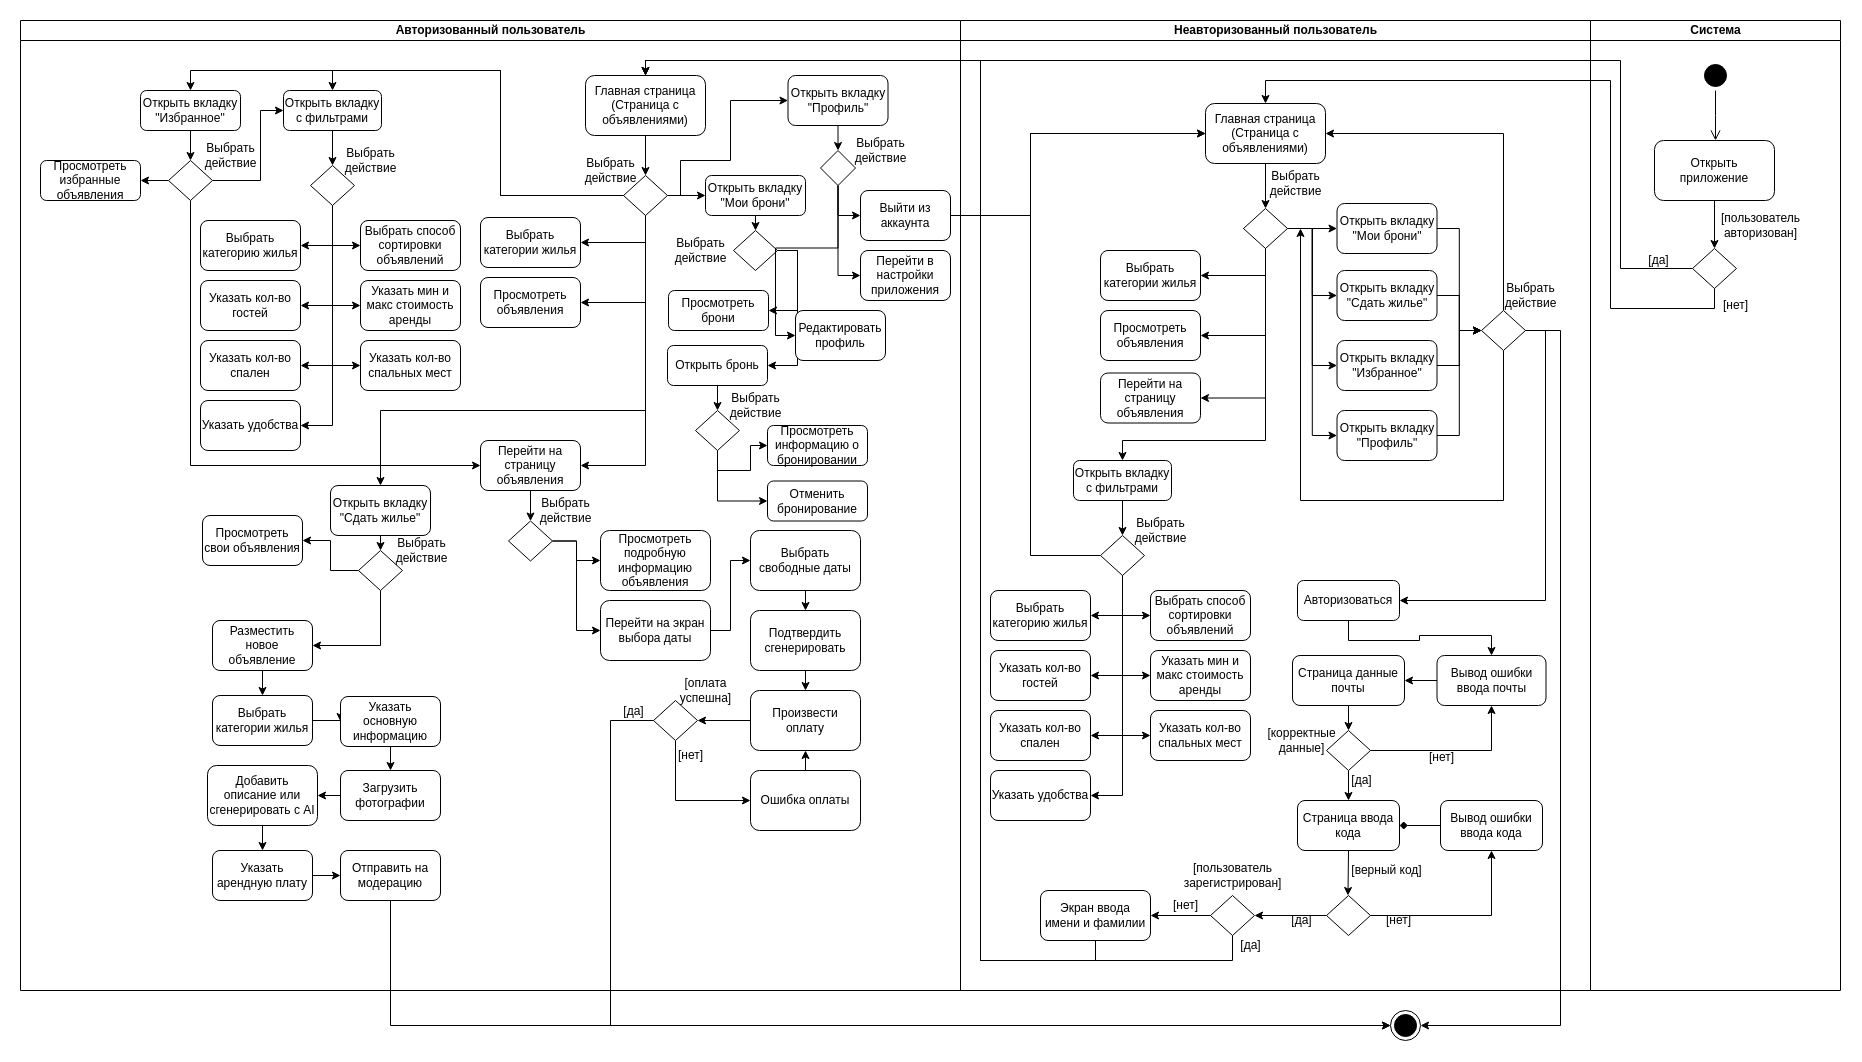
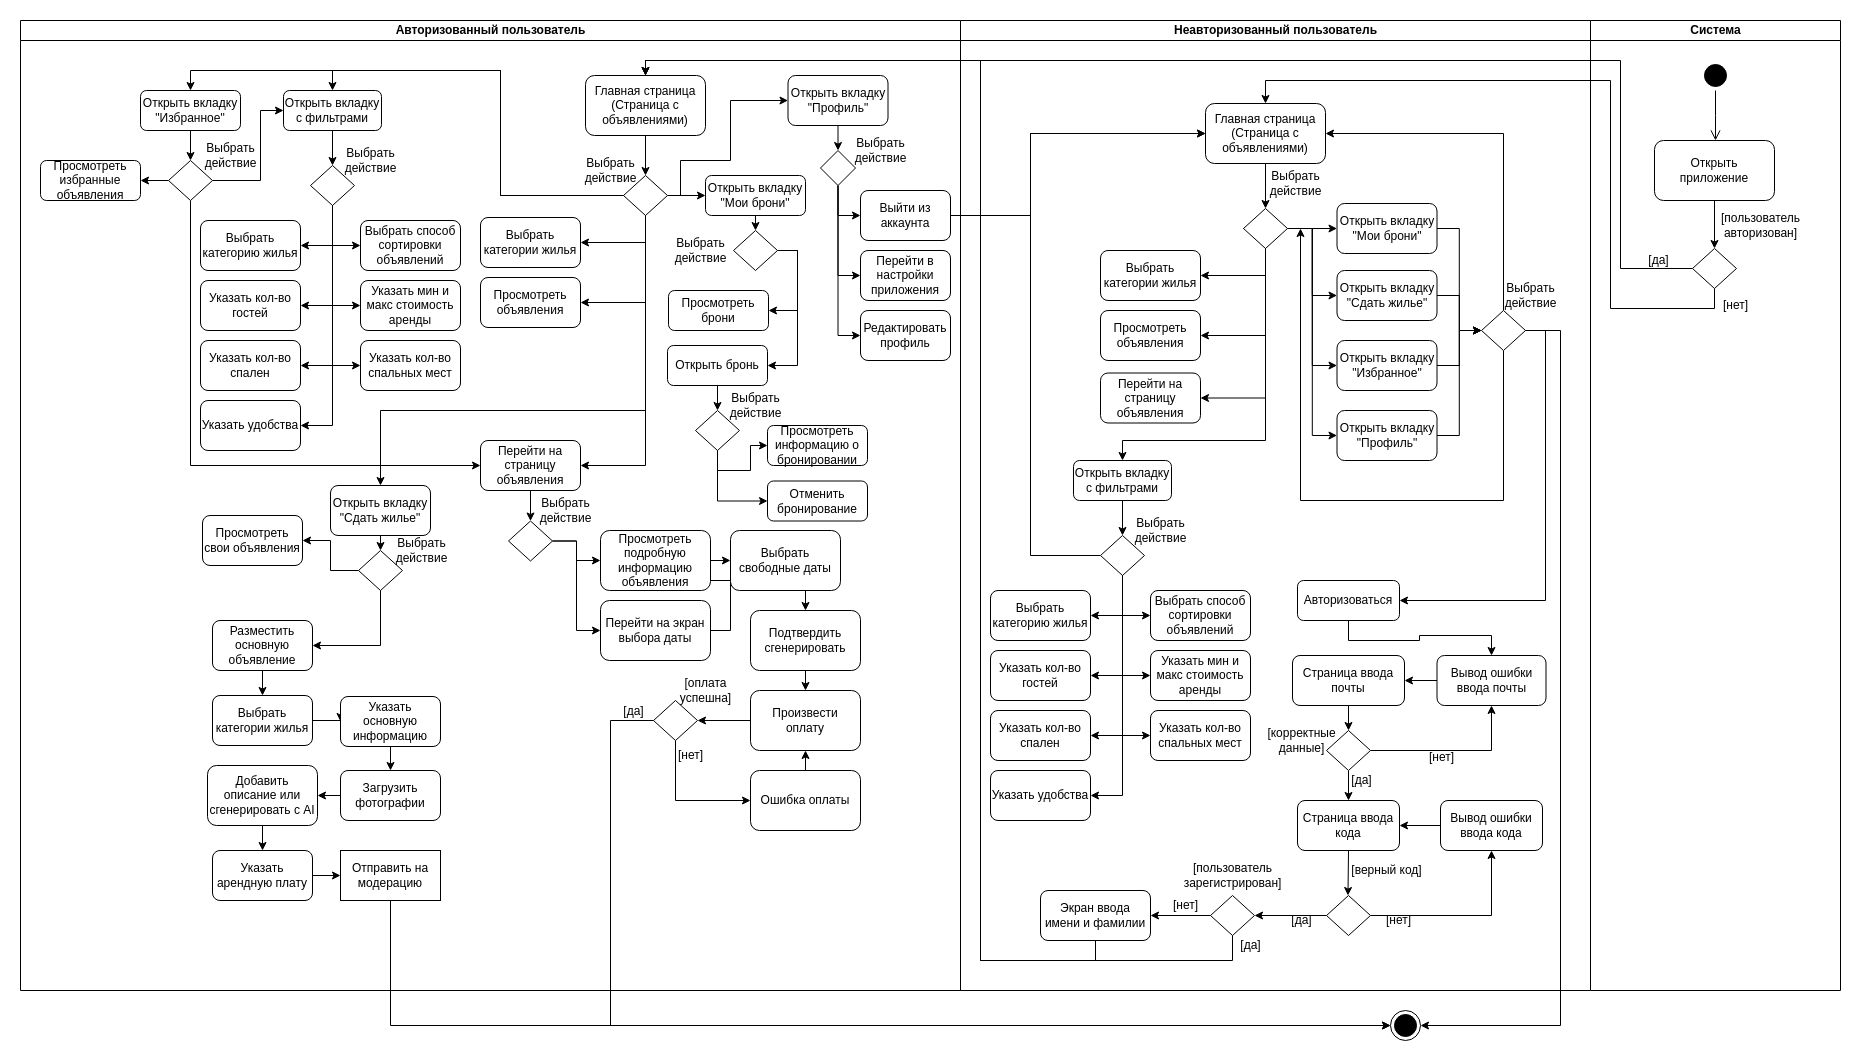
node "Редактировать профиль": moved (841, 336) -> (906, 336)
node "Выбрать свободные даты": moved (806, 561) -> (786, 561)
node "Разместить новое объявление": label "Разместить новое объявление" -> "Разместить основную объявление"
node "Страница данные почты": label "Страница данные почты" -> "Страница ввода почты"
edge "Вывод ошибки ввода кода" -> "Страница ввода кода": arrowhead diamond -> classic
node "Отправить на модерацию": shape rounded rectangle -> rectangle
